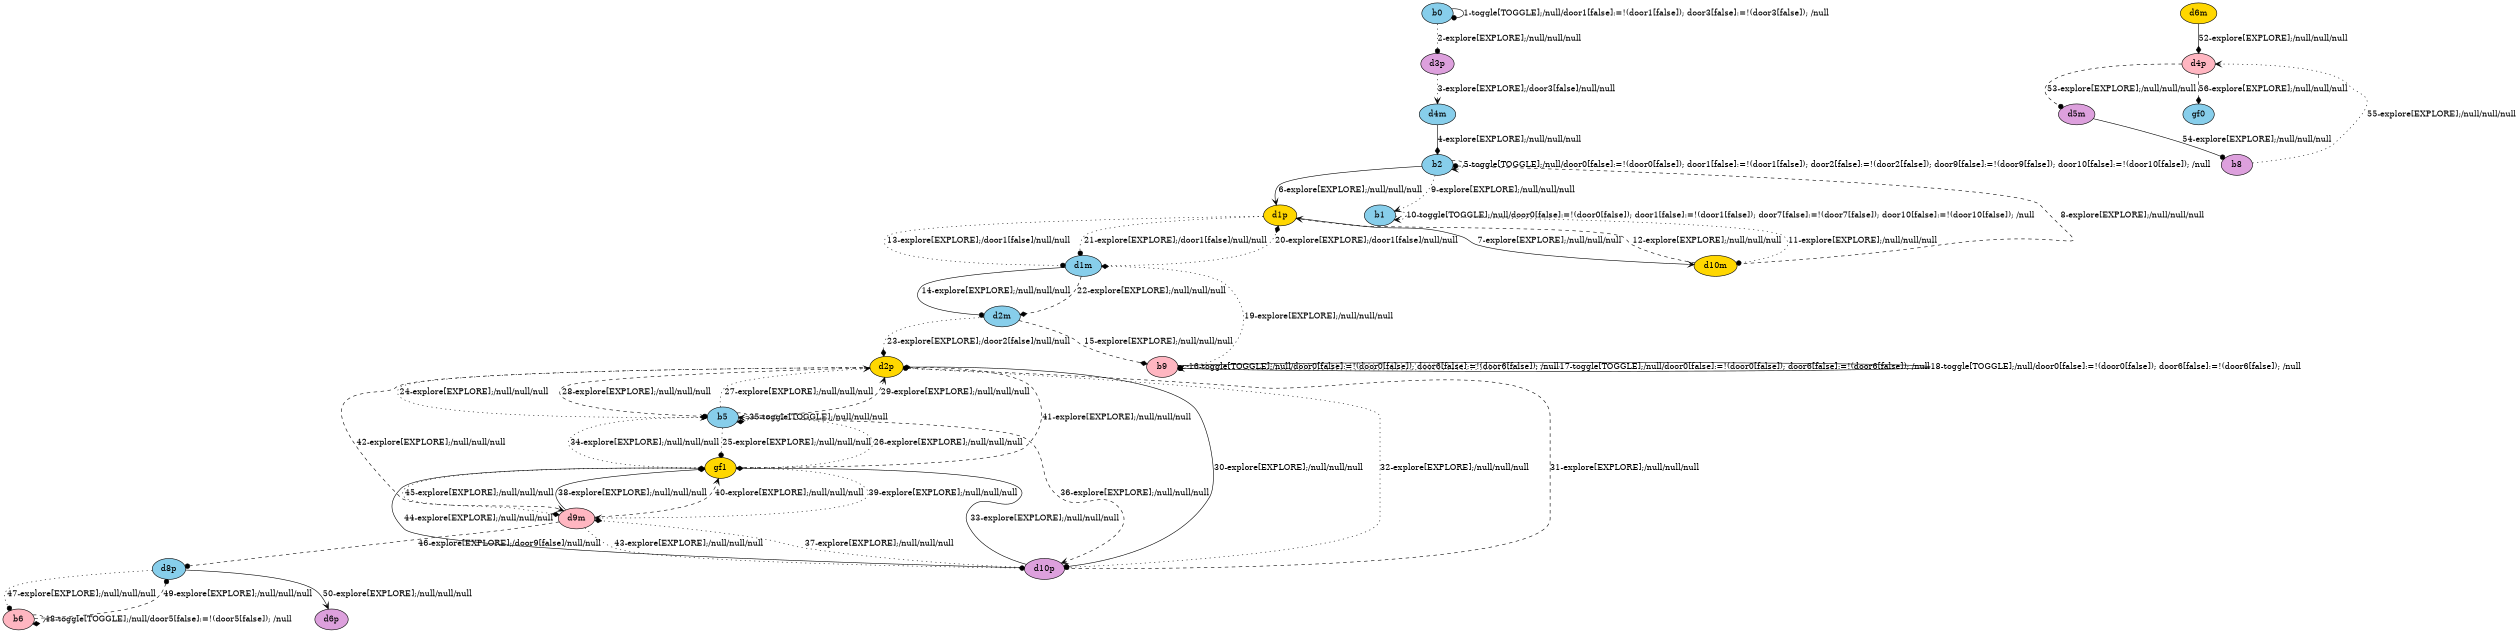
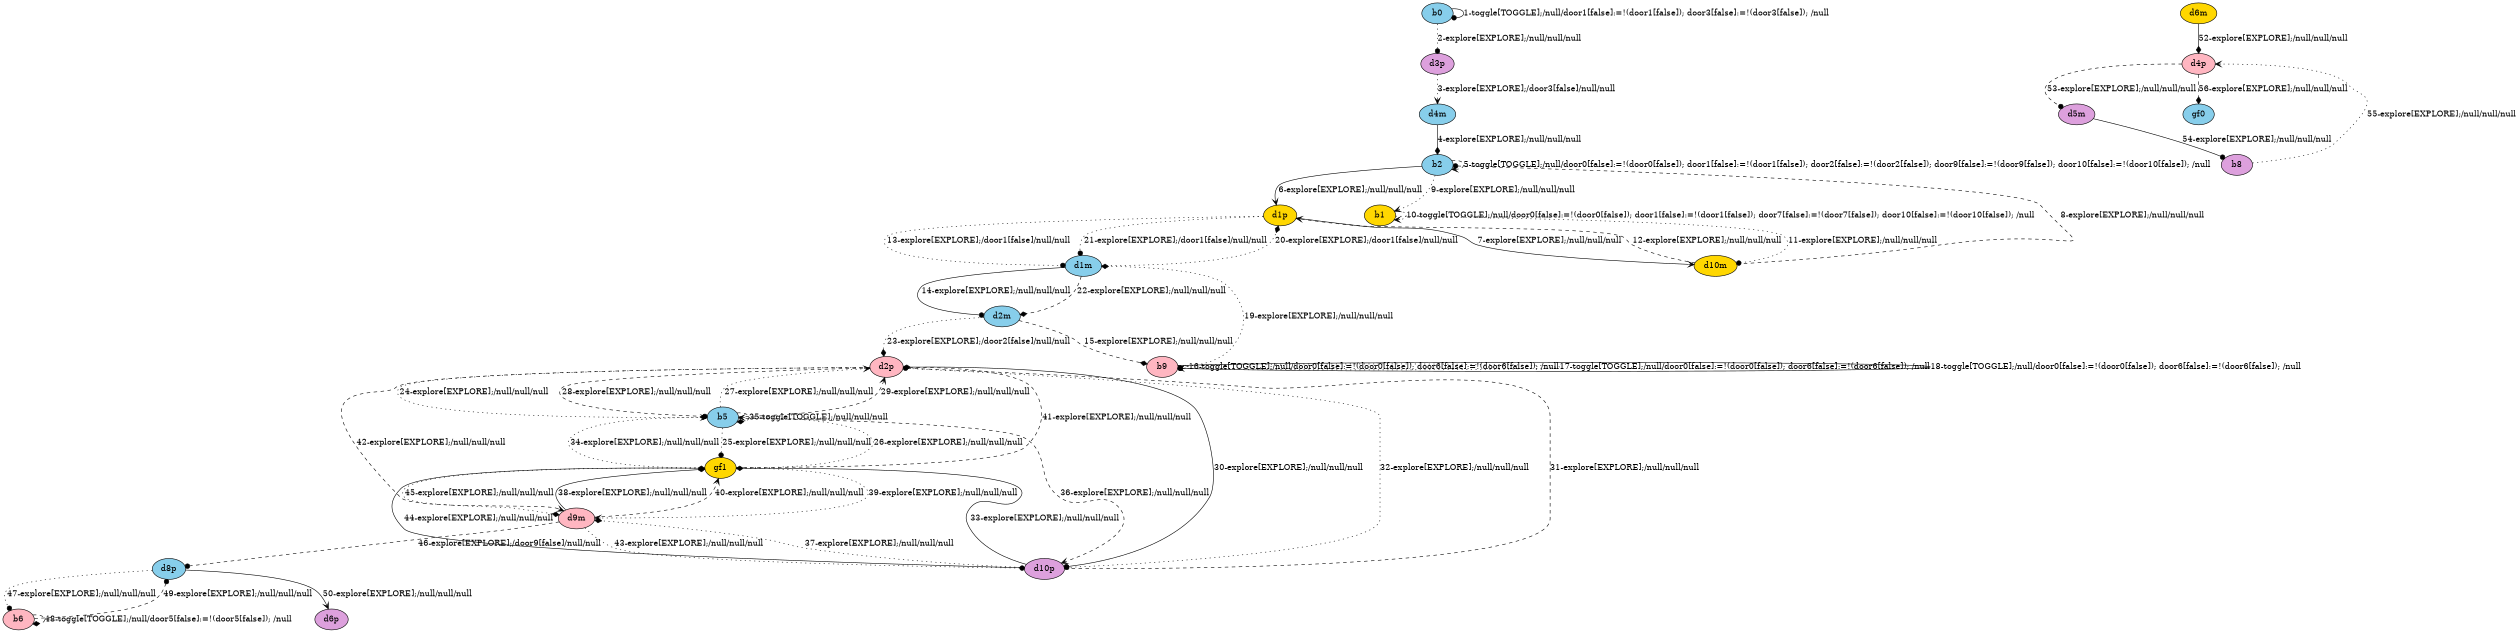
node "b1": fillcolor skyblue -> gold
node "d2p": fillcolor gold -> lightpink
